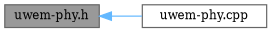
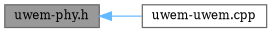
node "uwem-phy.cpp": label "uwem-phy.cpp" -> "uwem-uwem.cpp"
